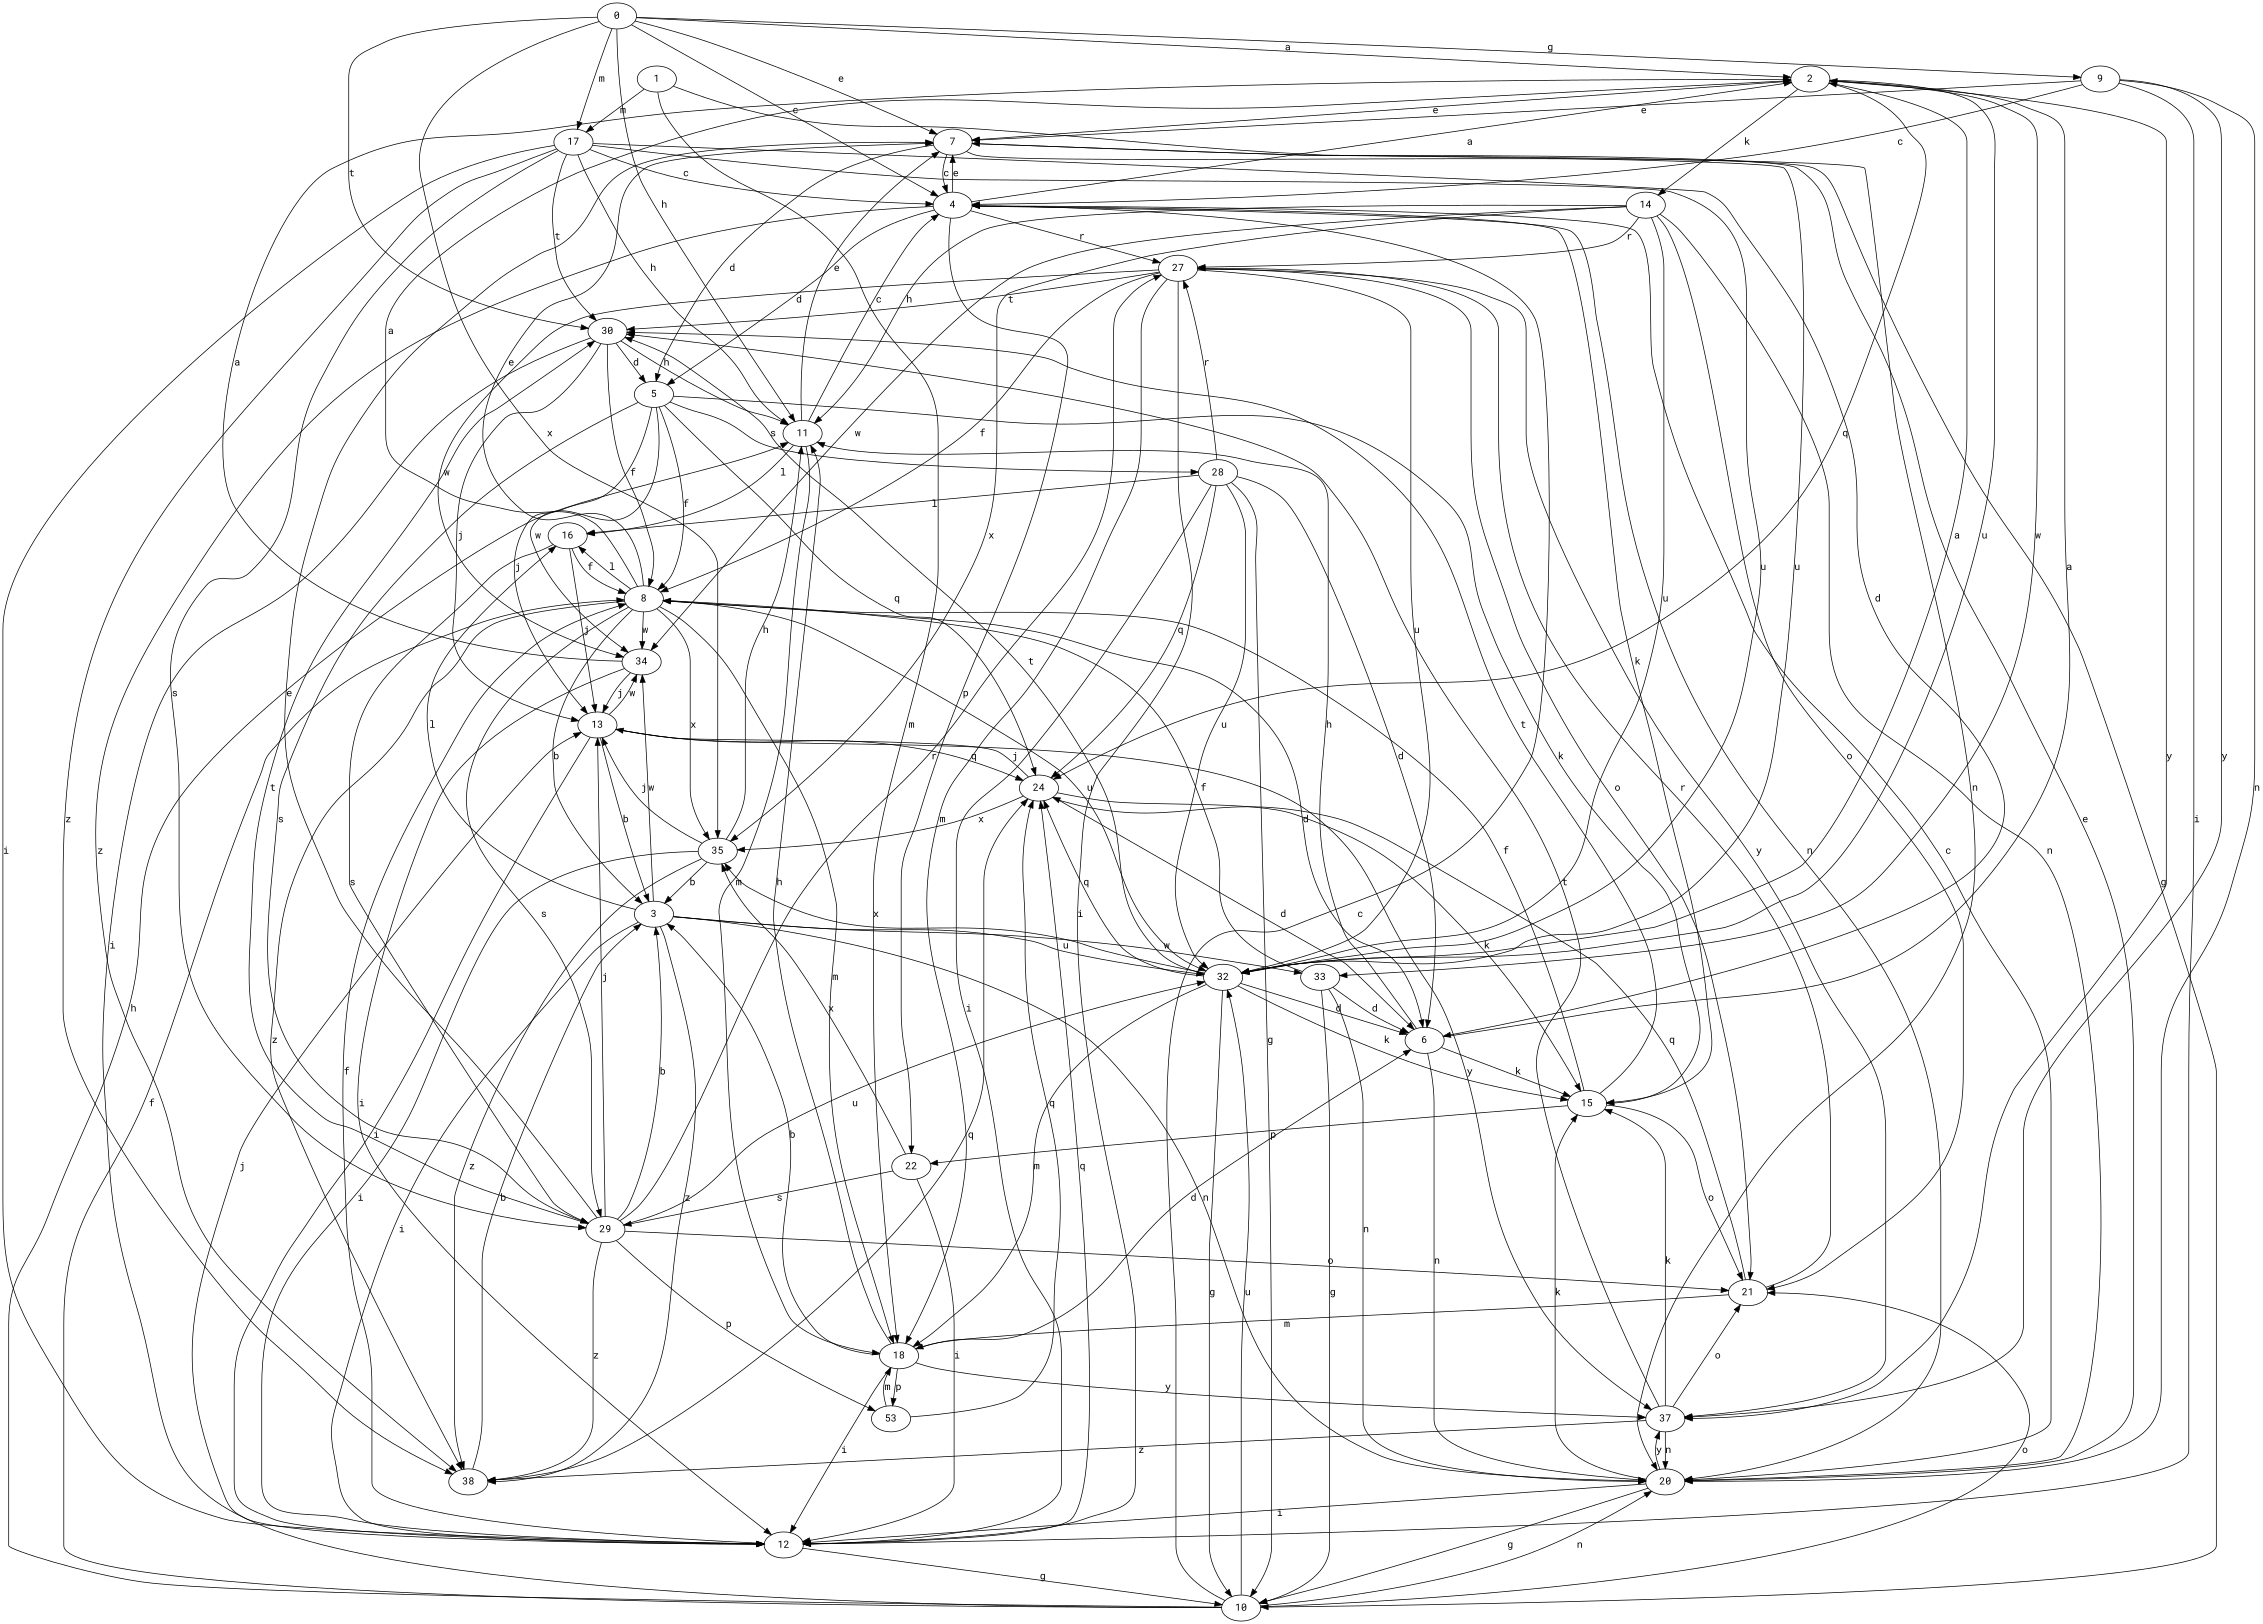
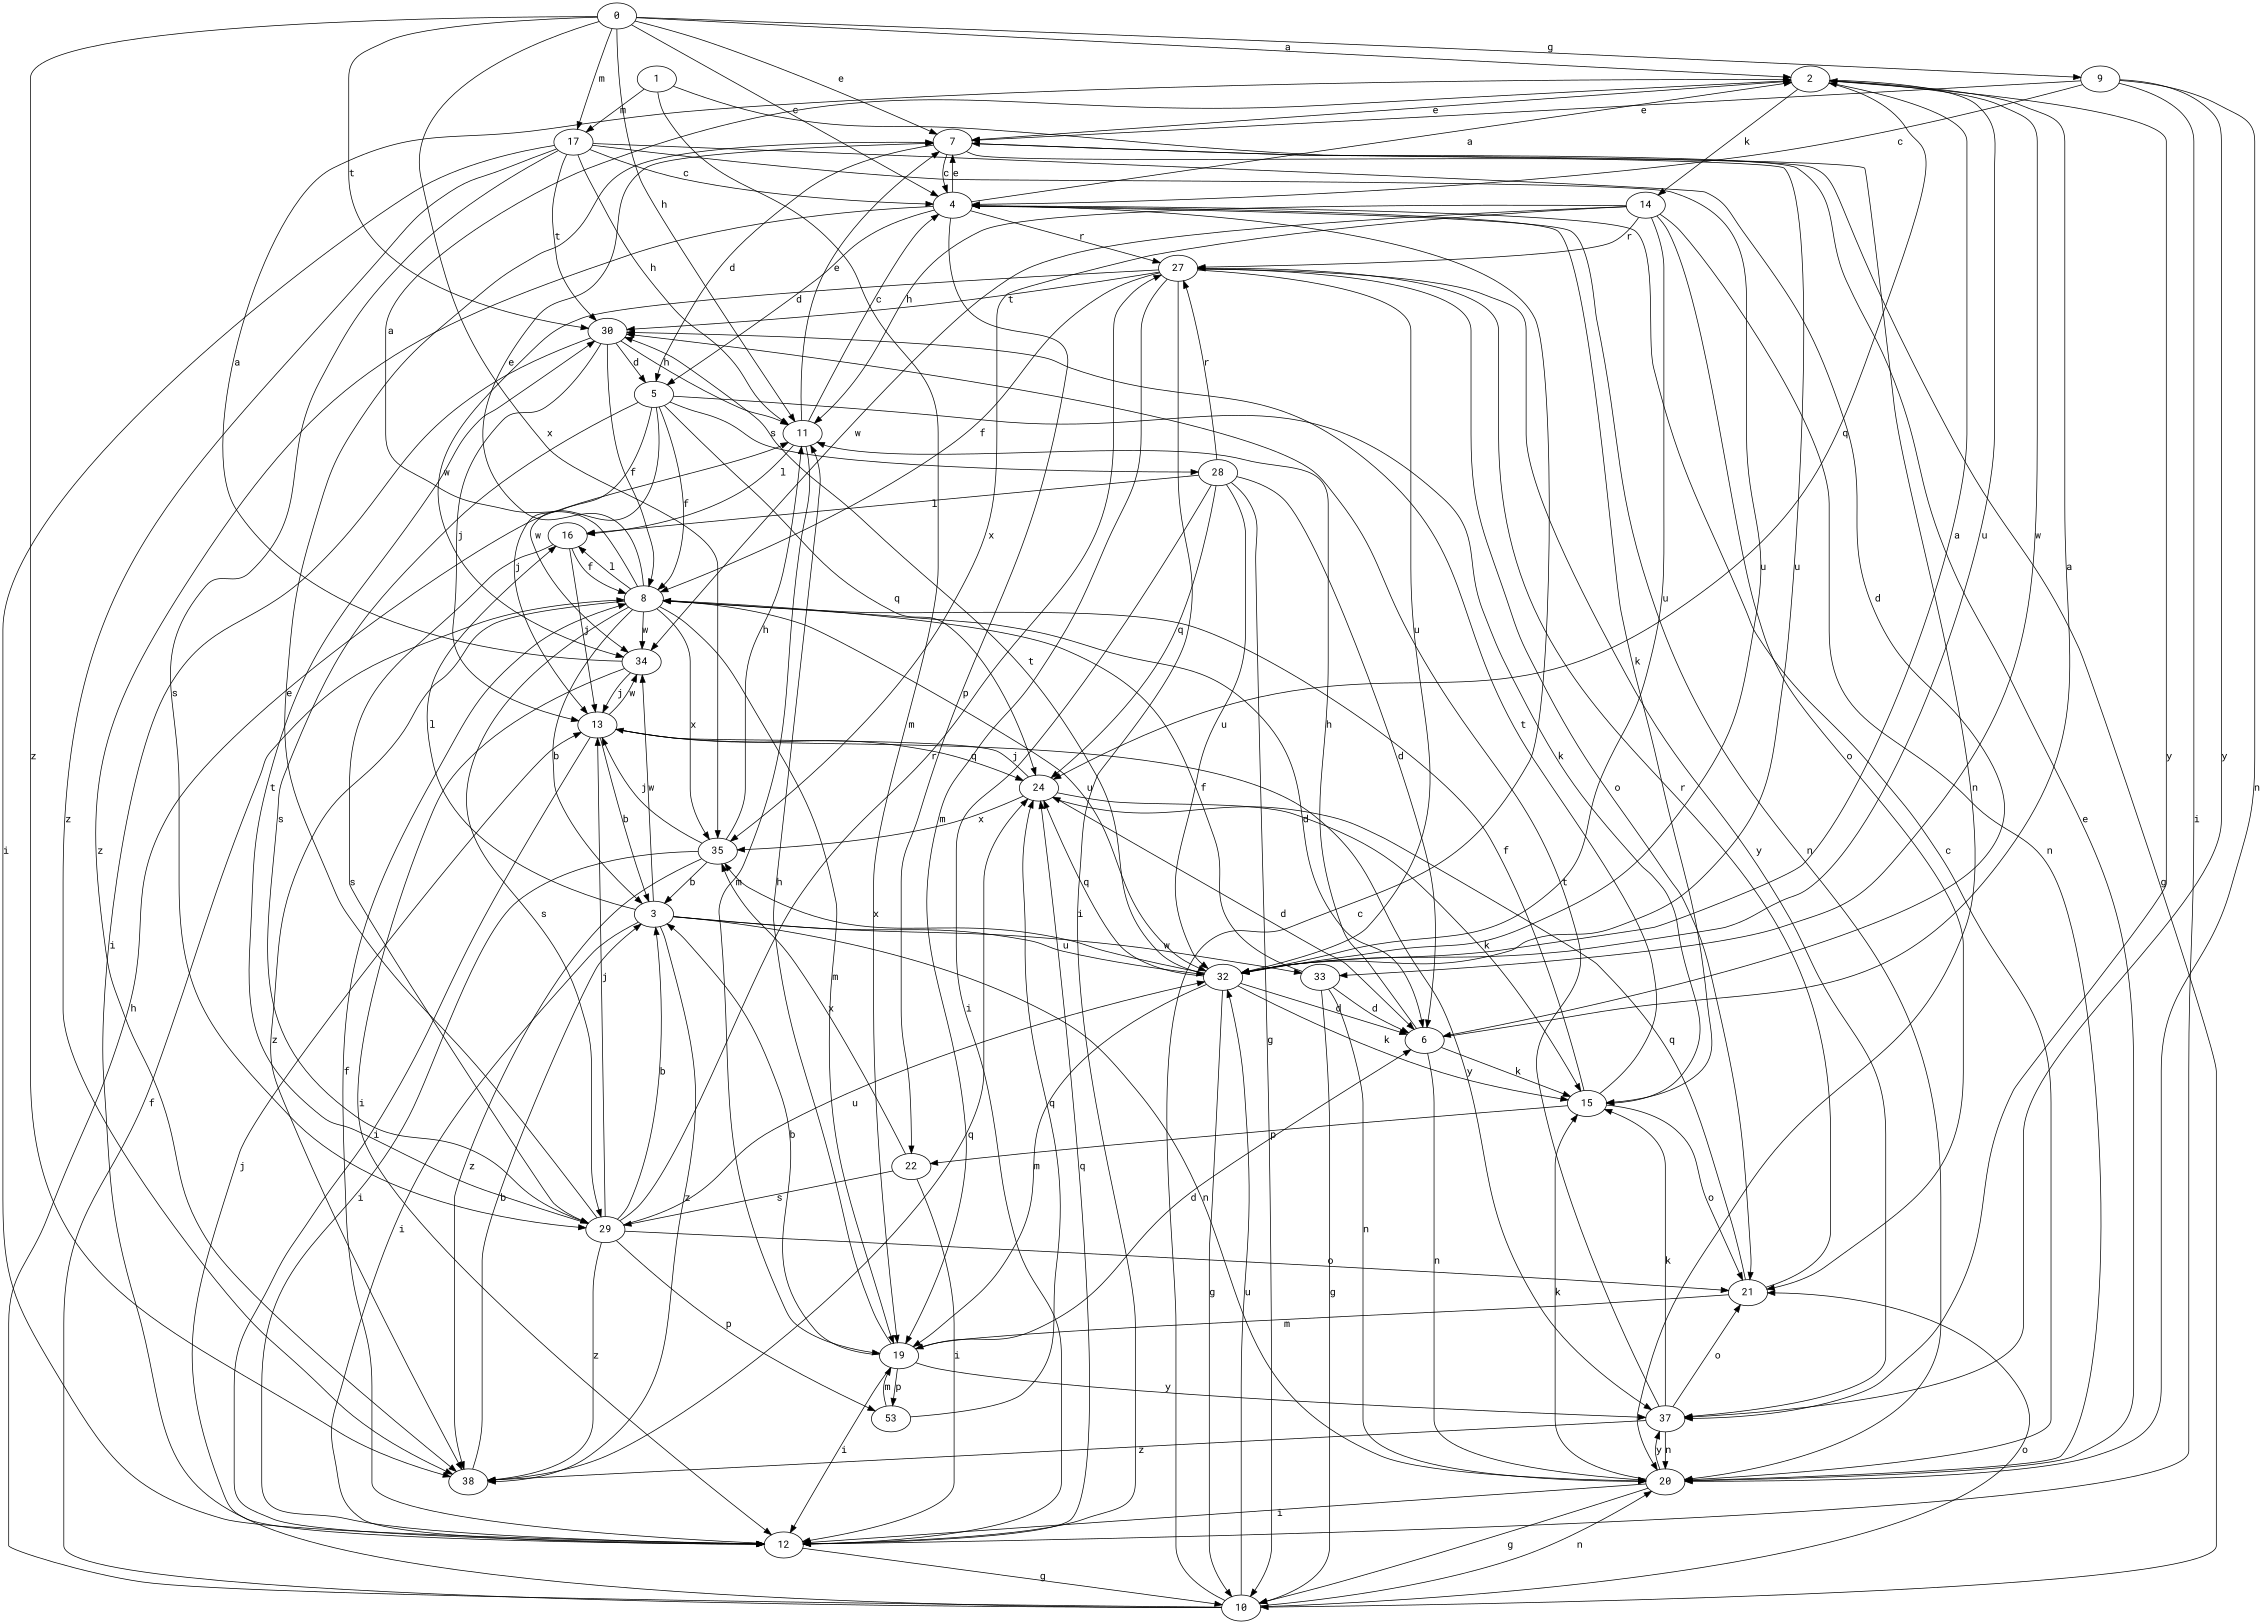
edge "0" -> "38": added, label "z"
node "18": label "18" -> "19"
